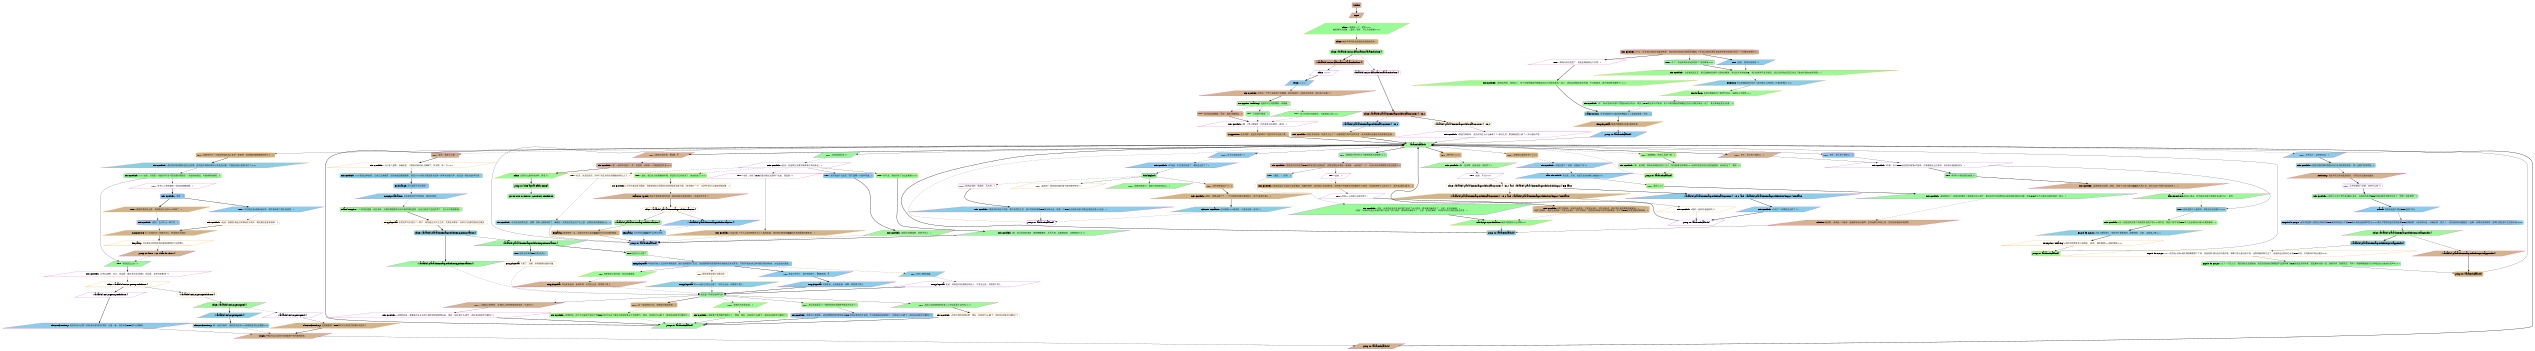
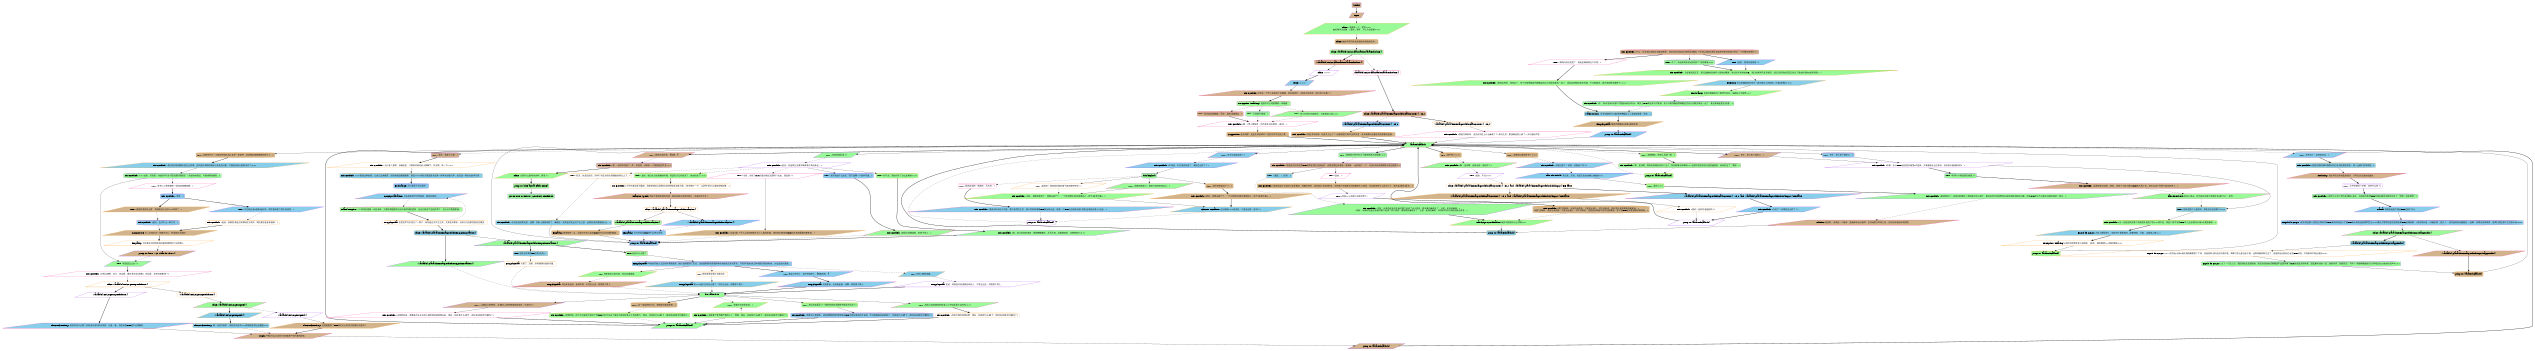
edge "Endurance: 火行者是不可以死的。" -> "Conceptualization: 这会是某种艺术性陈述，诸如此类的。": now "Encyclopedia: 自焚在罗马丹流行了一阵子，特别是在大学生之间。尤其是科霍伊，这种行为在那里报道的最多。" -> "Conceptualization: 这会是某种艺术性陈述，诸如此类的。"
node "Nix Gottlieb: “很好，都能得奖章了。我要去验尸了。一个叫切斯特·麦克莱恩的人，死于*鱼类中毒*。”": added
node "然后是一阵长长的呼气声": label "然后是一阵长长的呼气声" -> "firewalkerhub"
edge "You: “我觉得你在取笑我。”" -> "Nix Gottlieb: “我是整个警局最严肃的人了，警探。现在，你还有什么*眼下，很迫切*的医学问题吗？”": reversed
